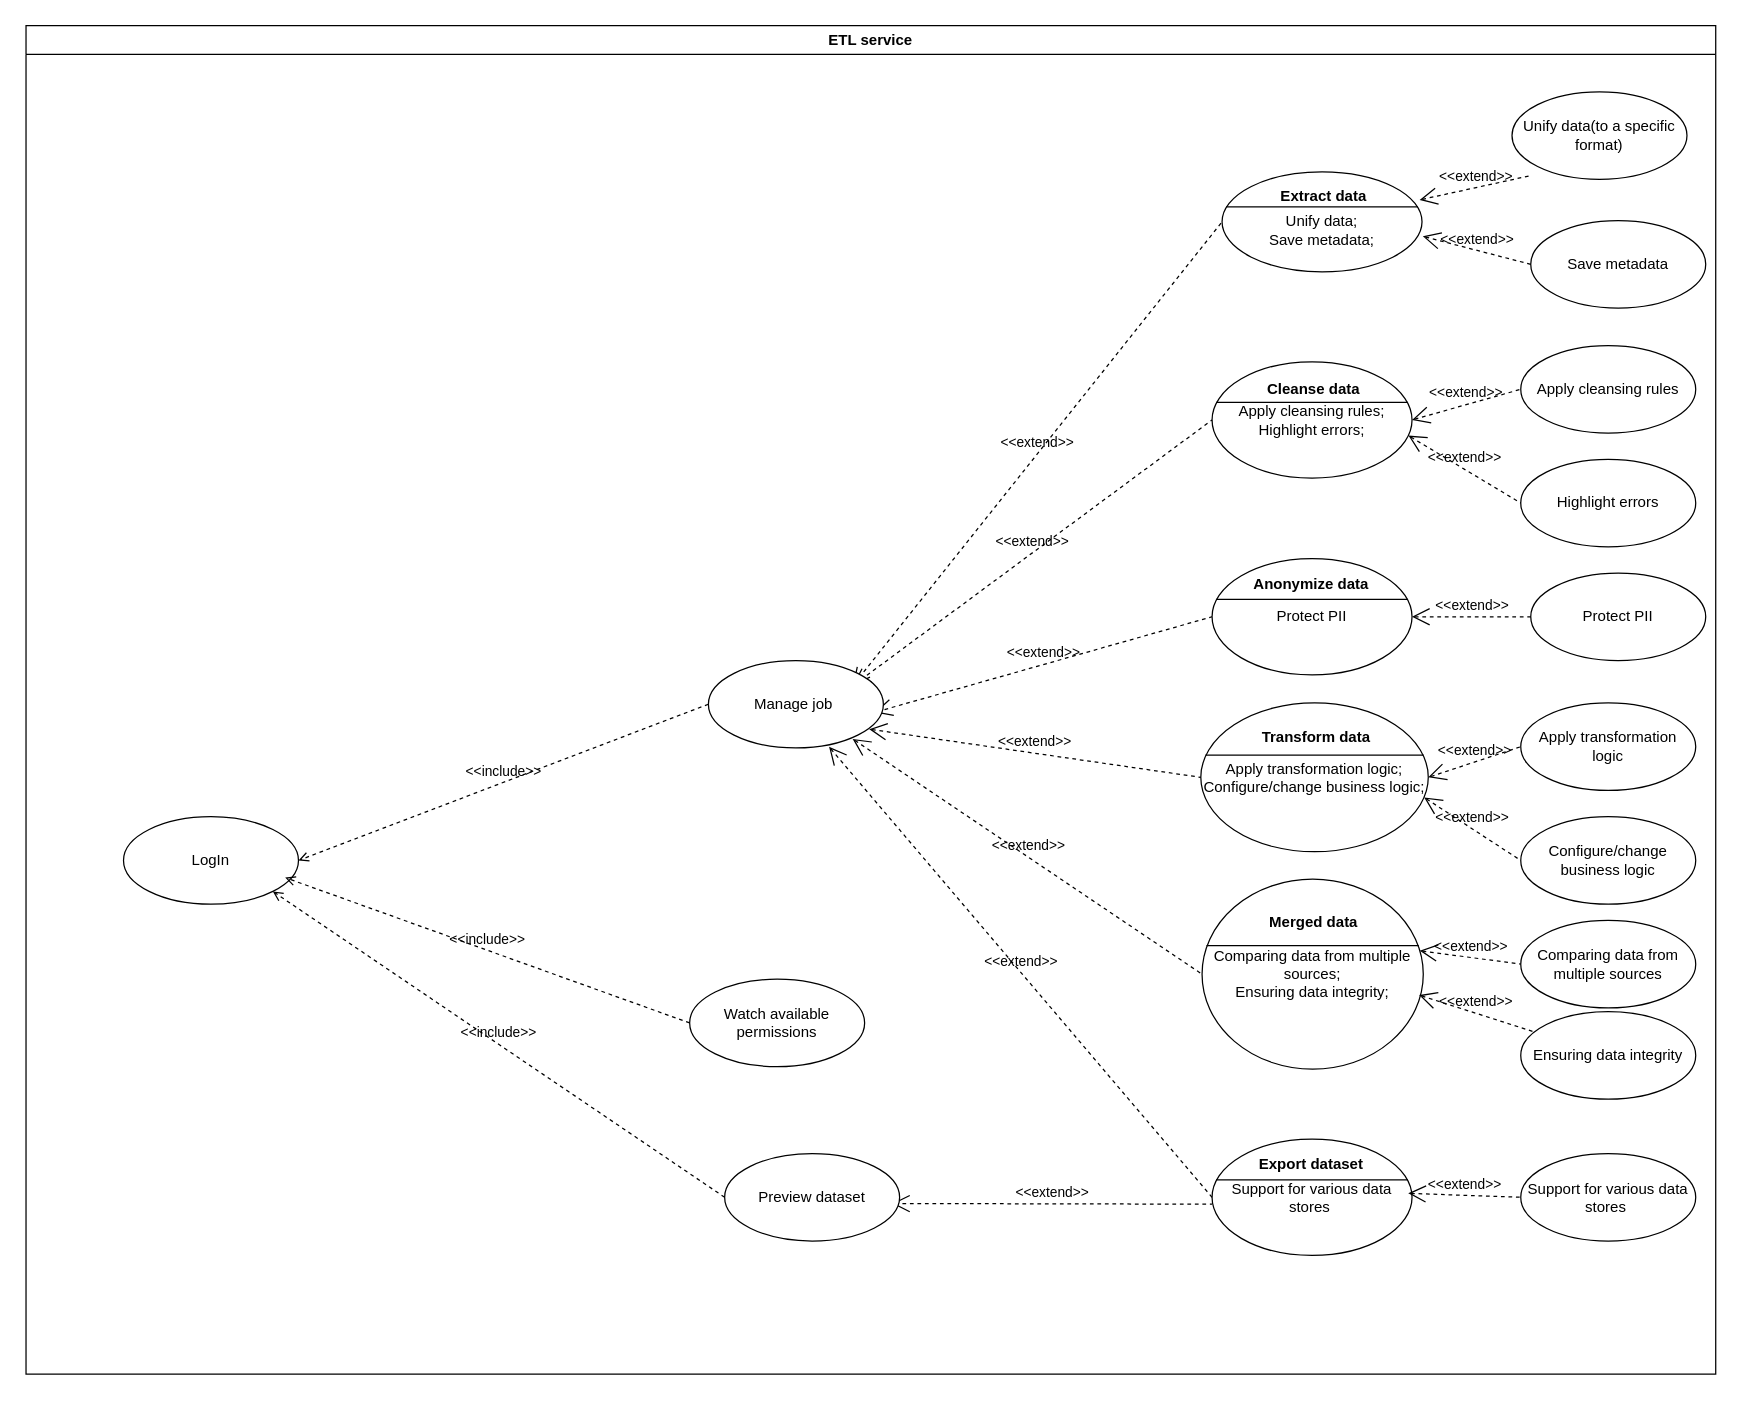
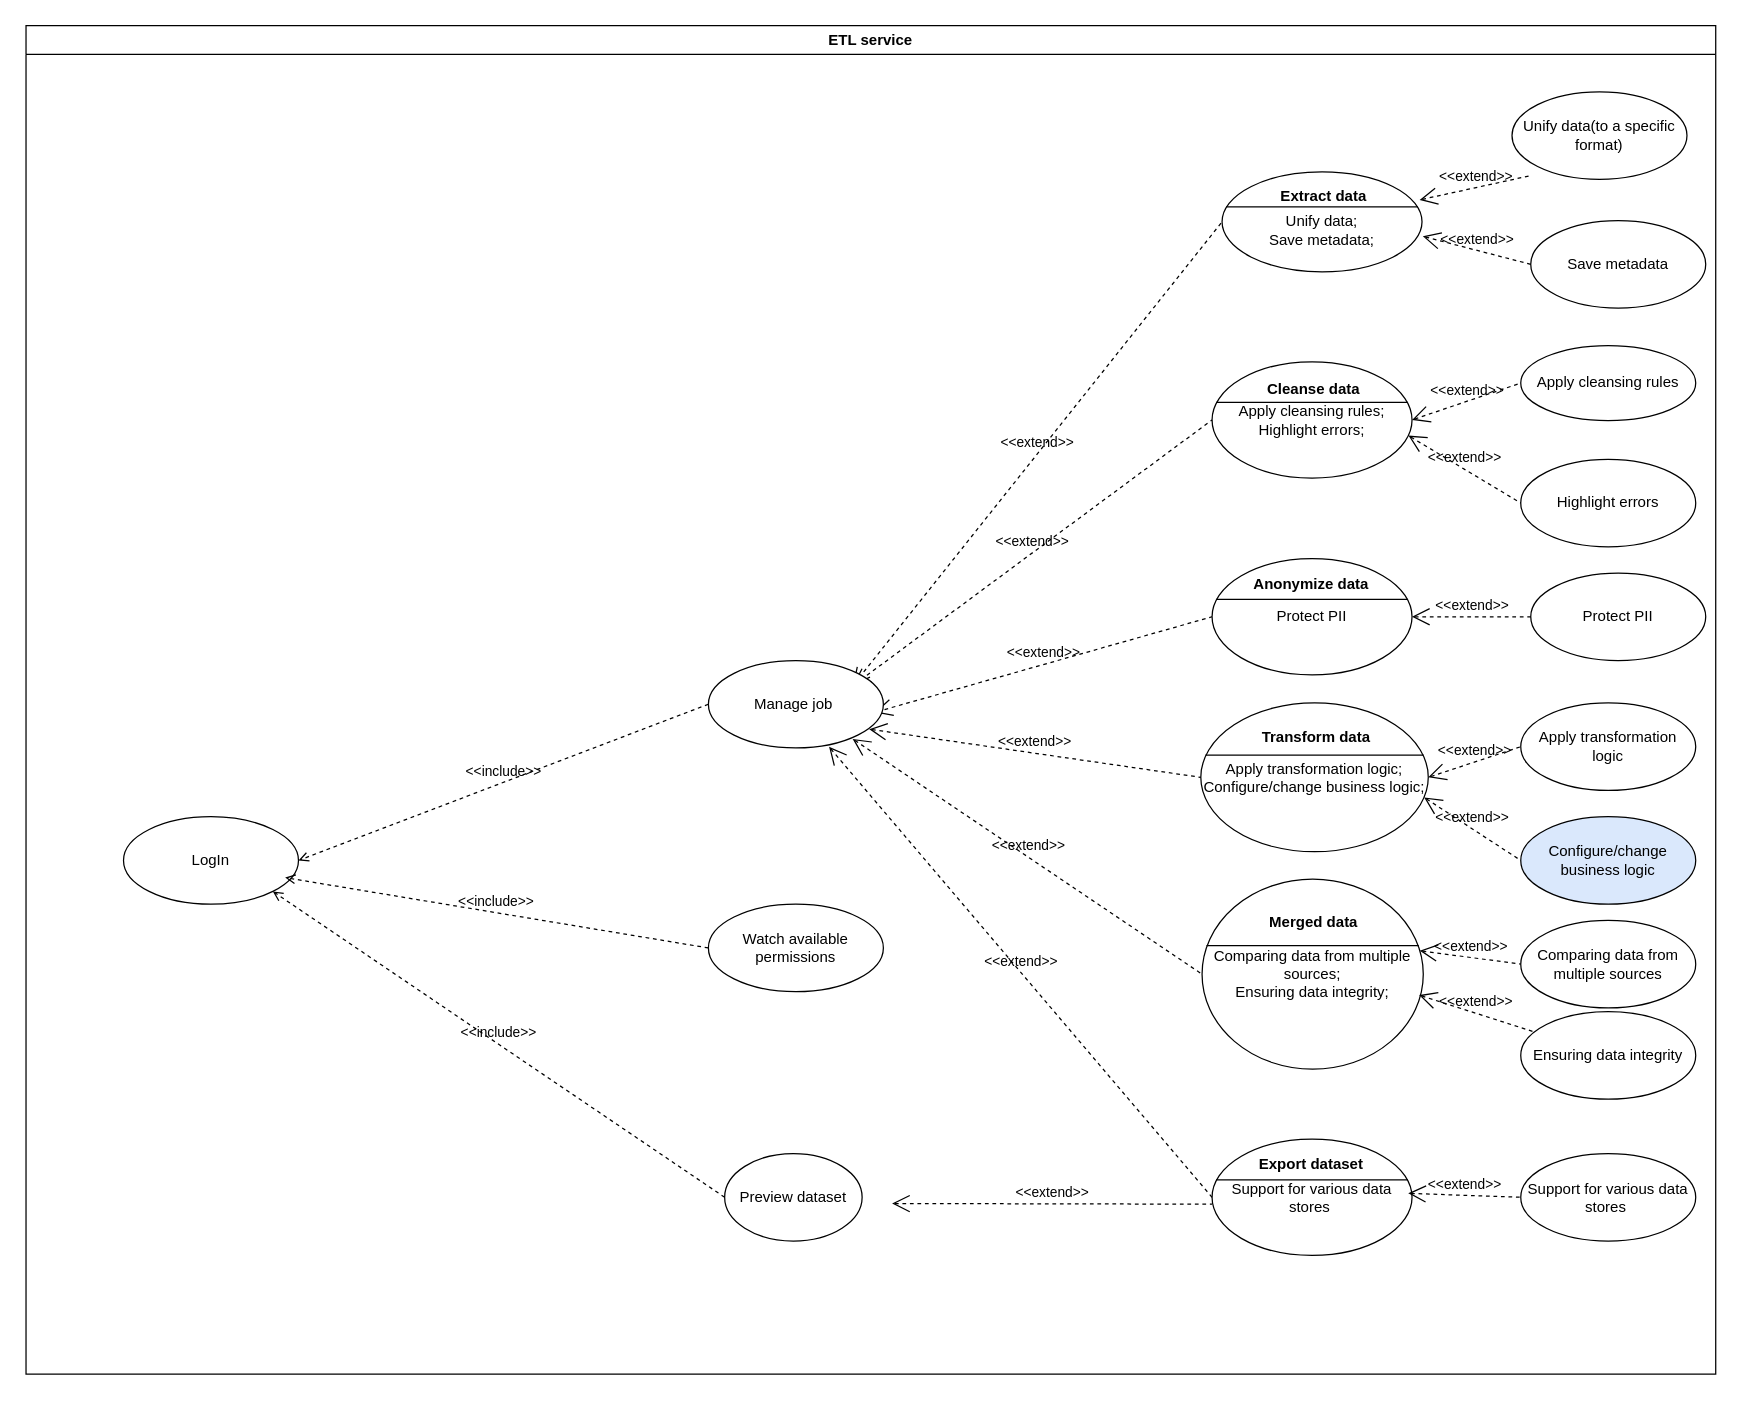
node "Apply cleansing rules": size 175x88 -> 175x75
node "Configure/change business logic": fillcolor #ffffff -> #dae8fc
node "Watch available permissions": moved (777, 1023) -> (796, 948)
node "Preview dataset": size 175x88 -> 138x88
